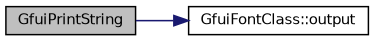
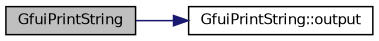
node "GfuiFontClass::output": label "GfuiFontClass::output" -> "GfuiPrintString::output"
